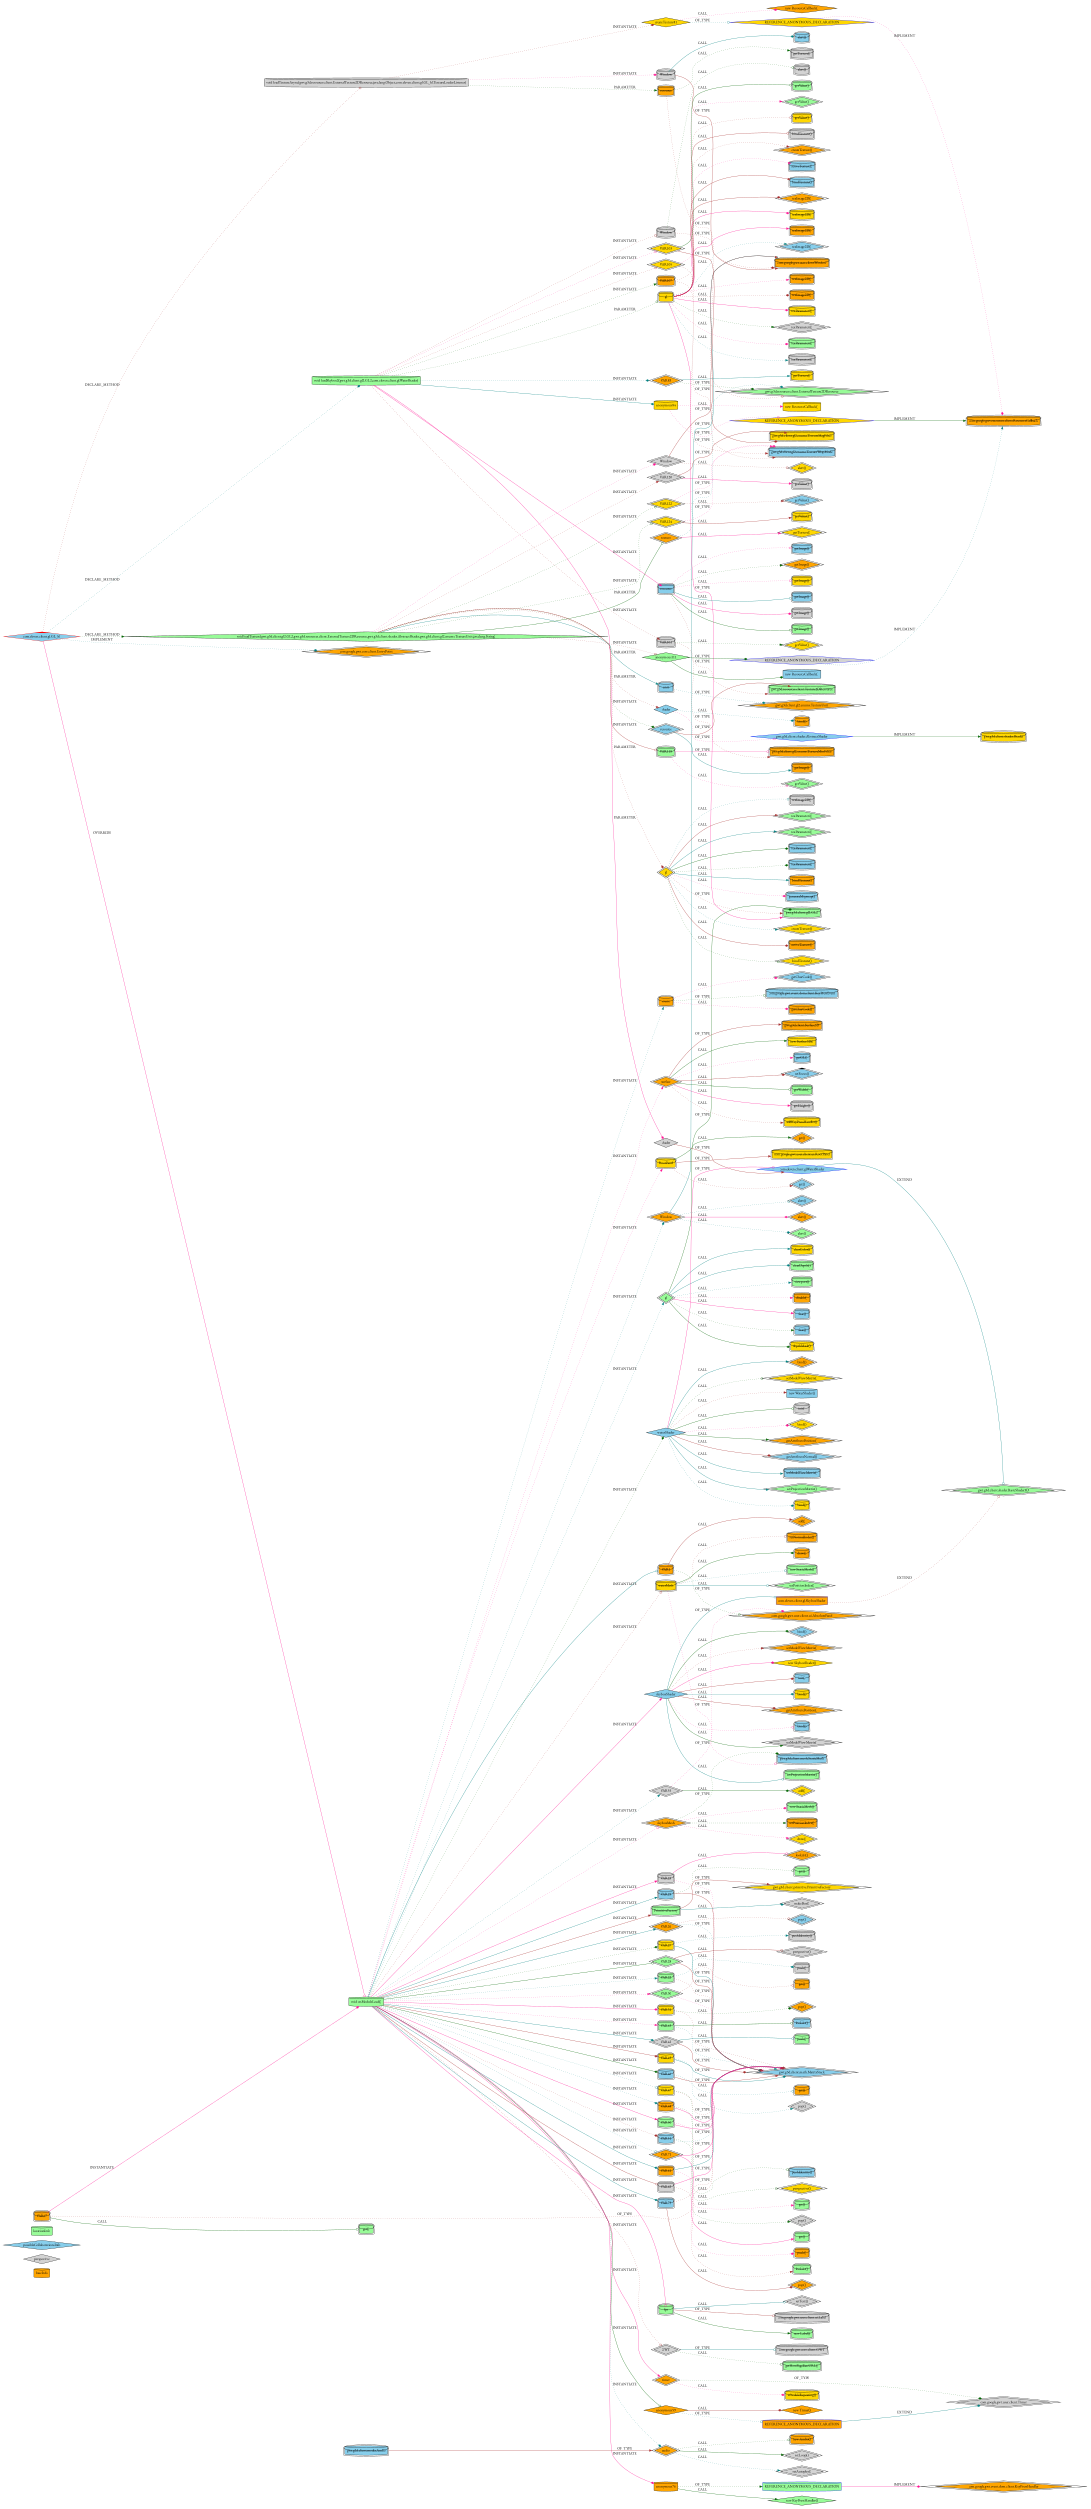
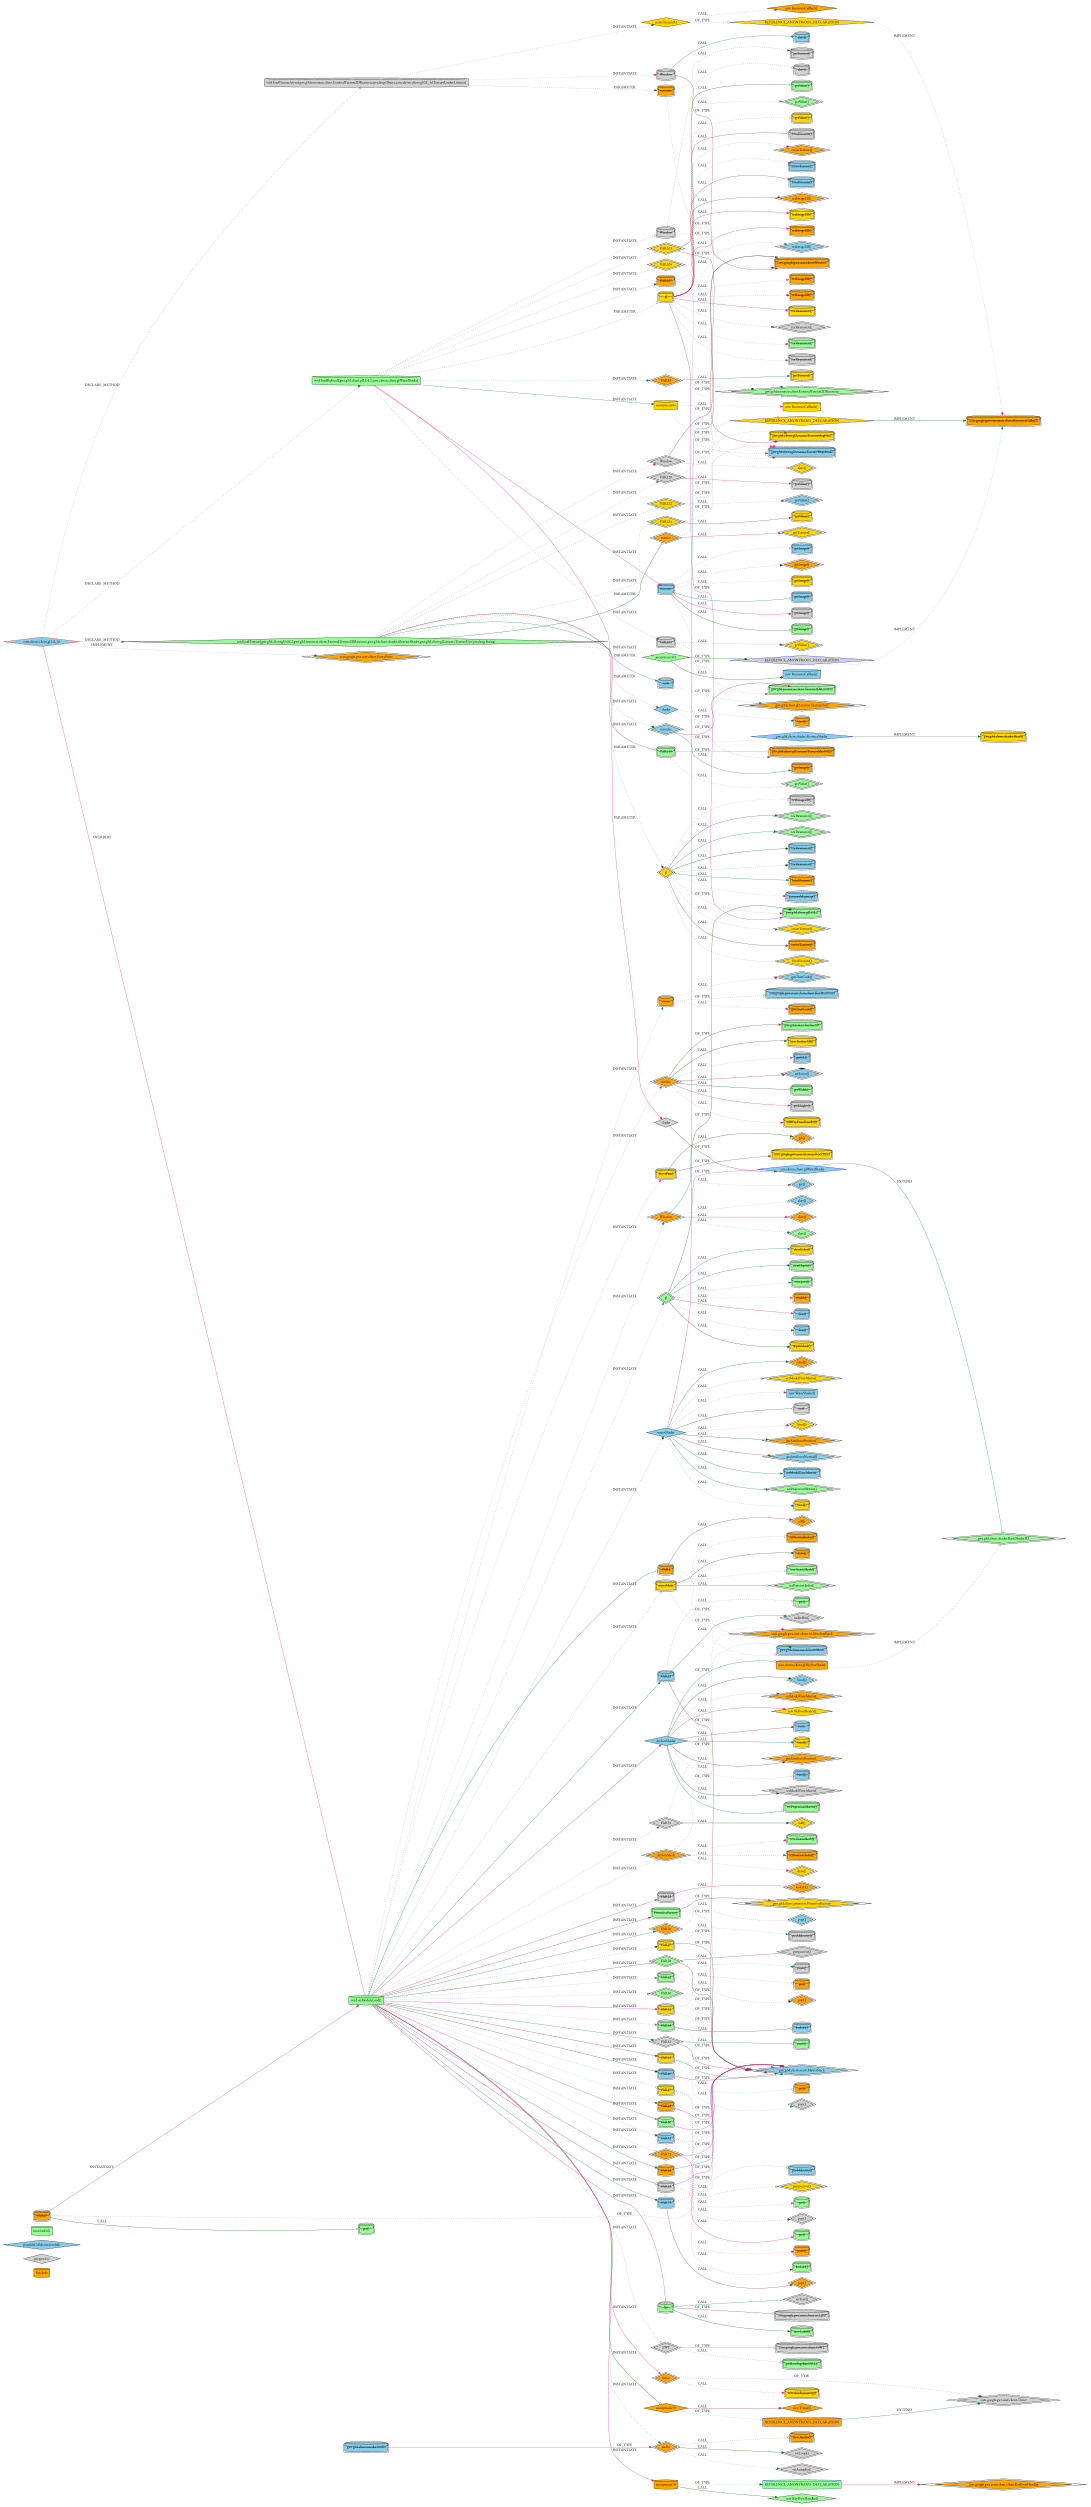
edge "VAR120" -> "gwt.g3d.client.gl2.enums.TextureMagFilter": style solid -> dotted
node "gwt.g3d.client.Surface3D": fillcolor orange -> palegreen
edge "com.eleven.client.gl.SkyboxShader" -> "gwt.g3d.client.shader.BasicShader3D": label "EXTEND" -> "IMPLEMENT"
edge "PrimitiveFactory" -> "makeBox()": now "VAR25" -> "makeBox()"
